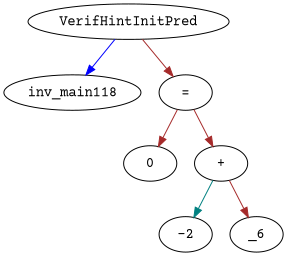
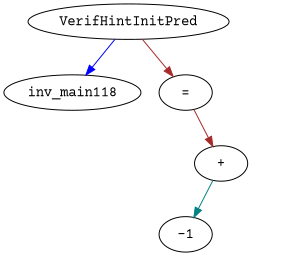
node "0": removed
node "-2": label "-2" -> "-1"
node "_6": removed
